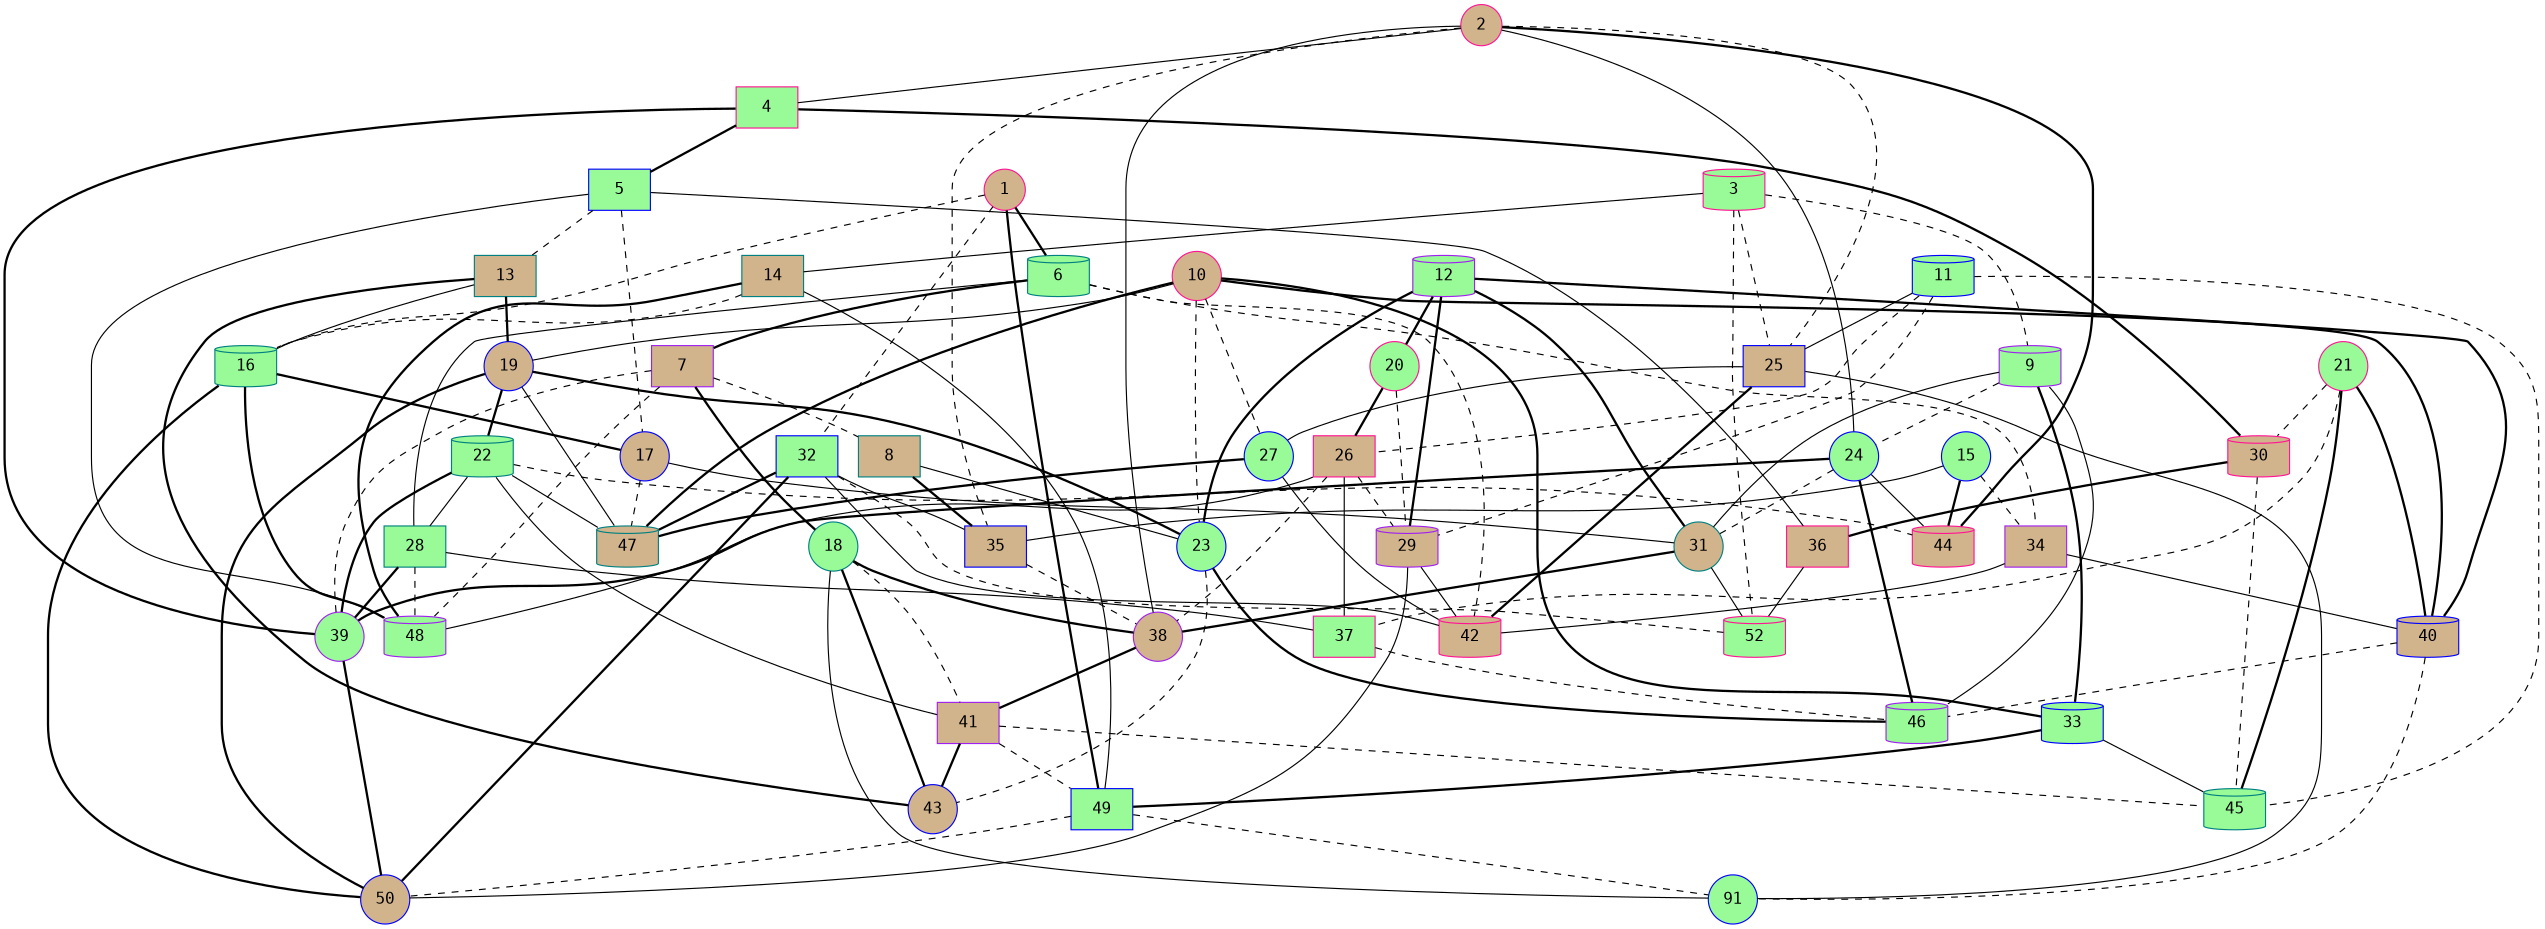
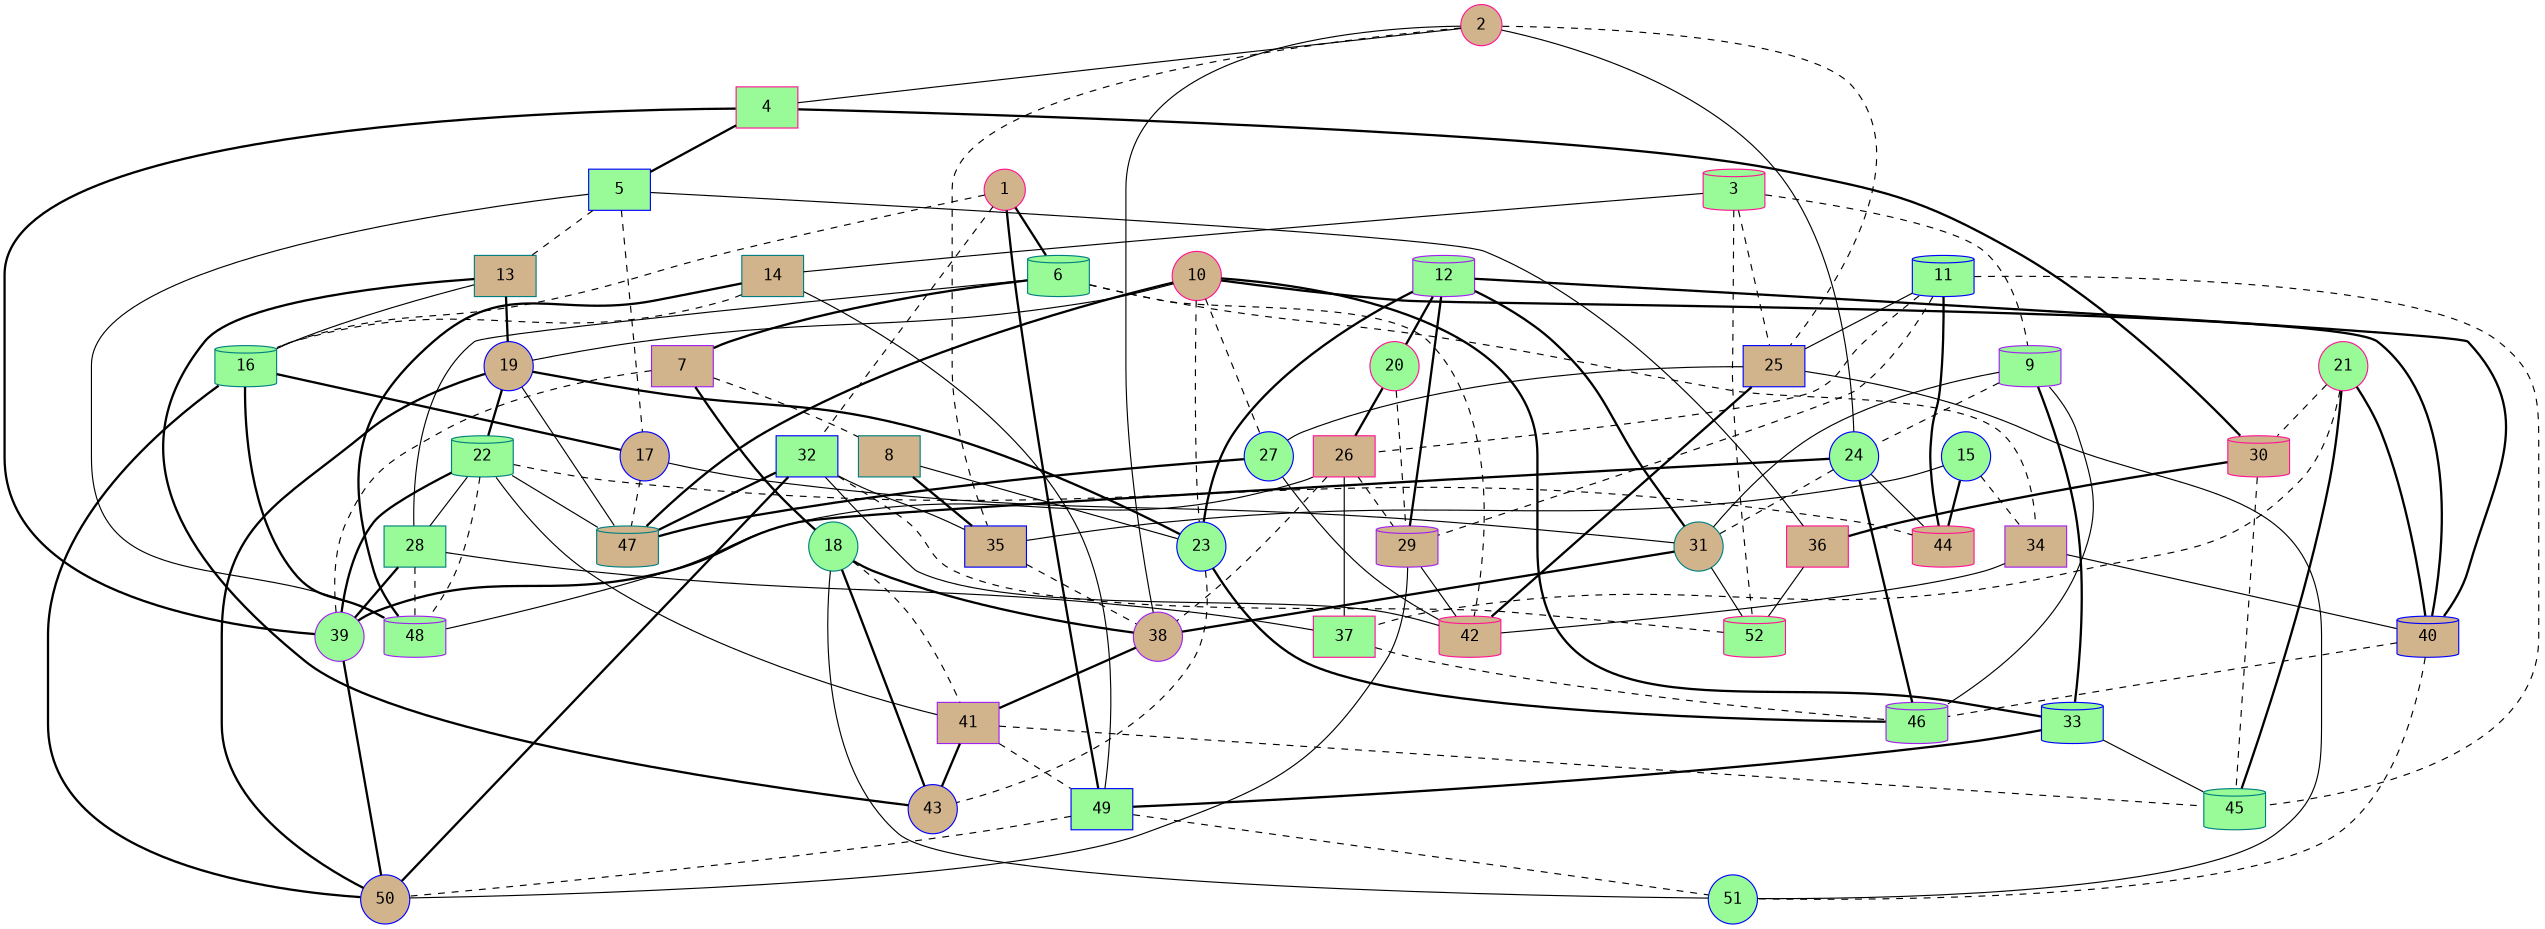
edge "2" -- "44": now "11" -- "44"
edge "7" -- "48": now "22" -- "48"
node "91": label "91" -> "51"
